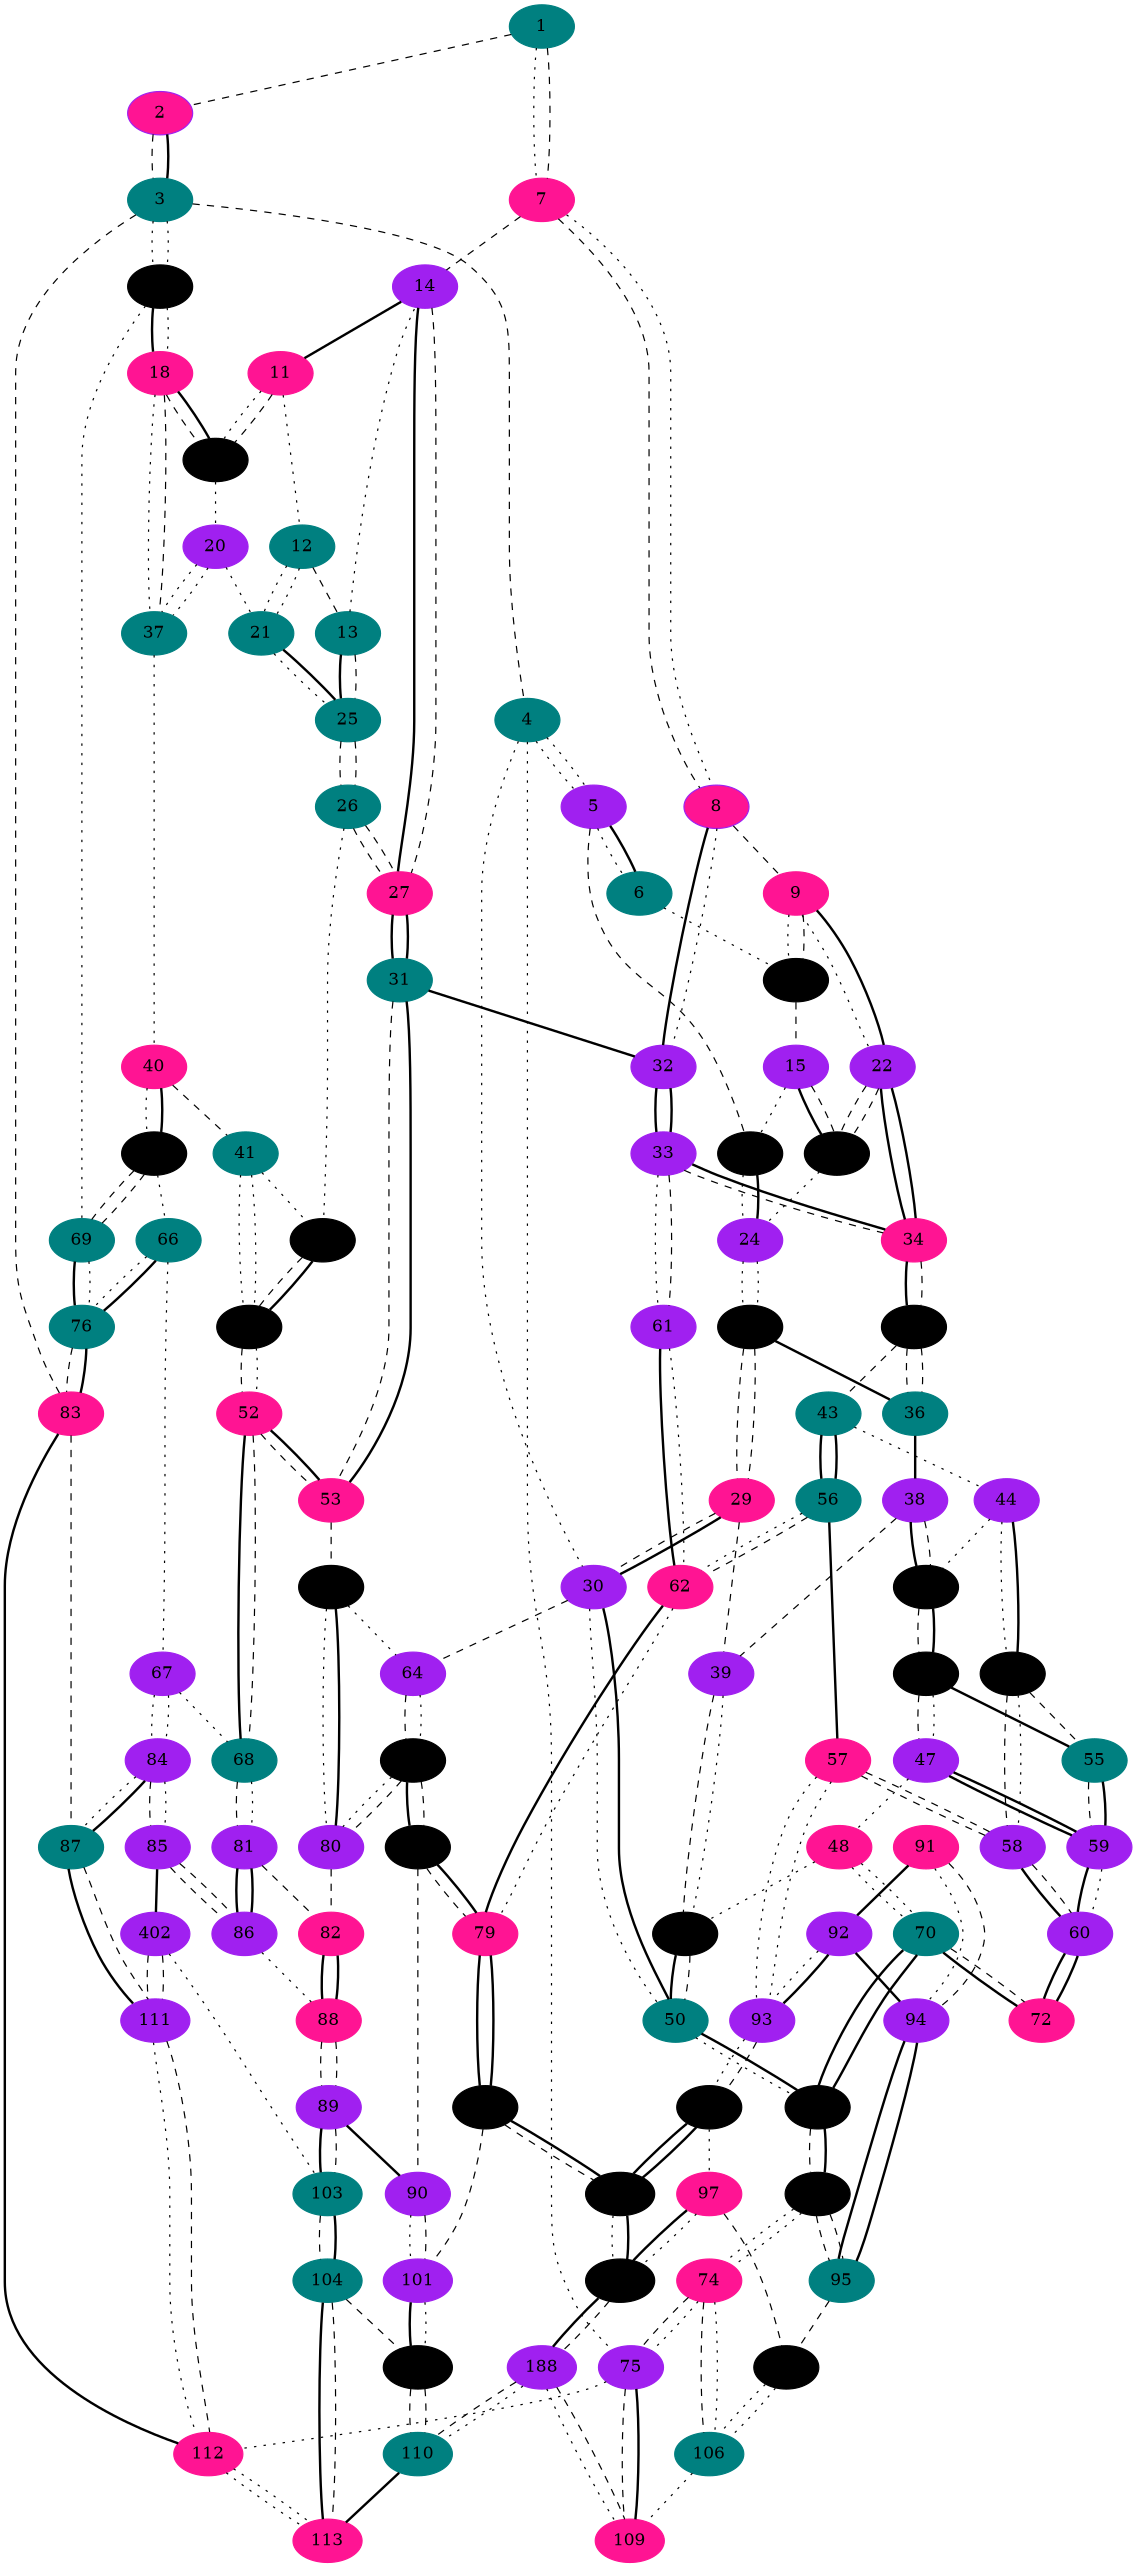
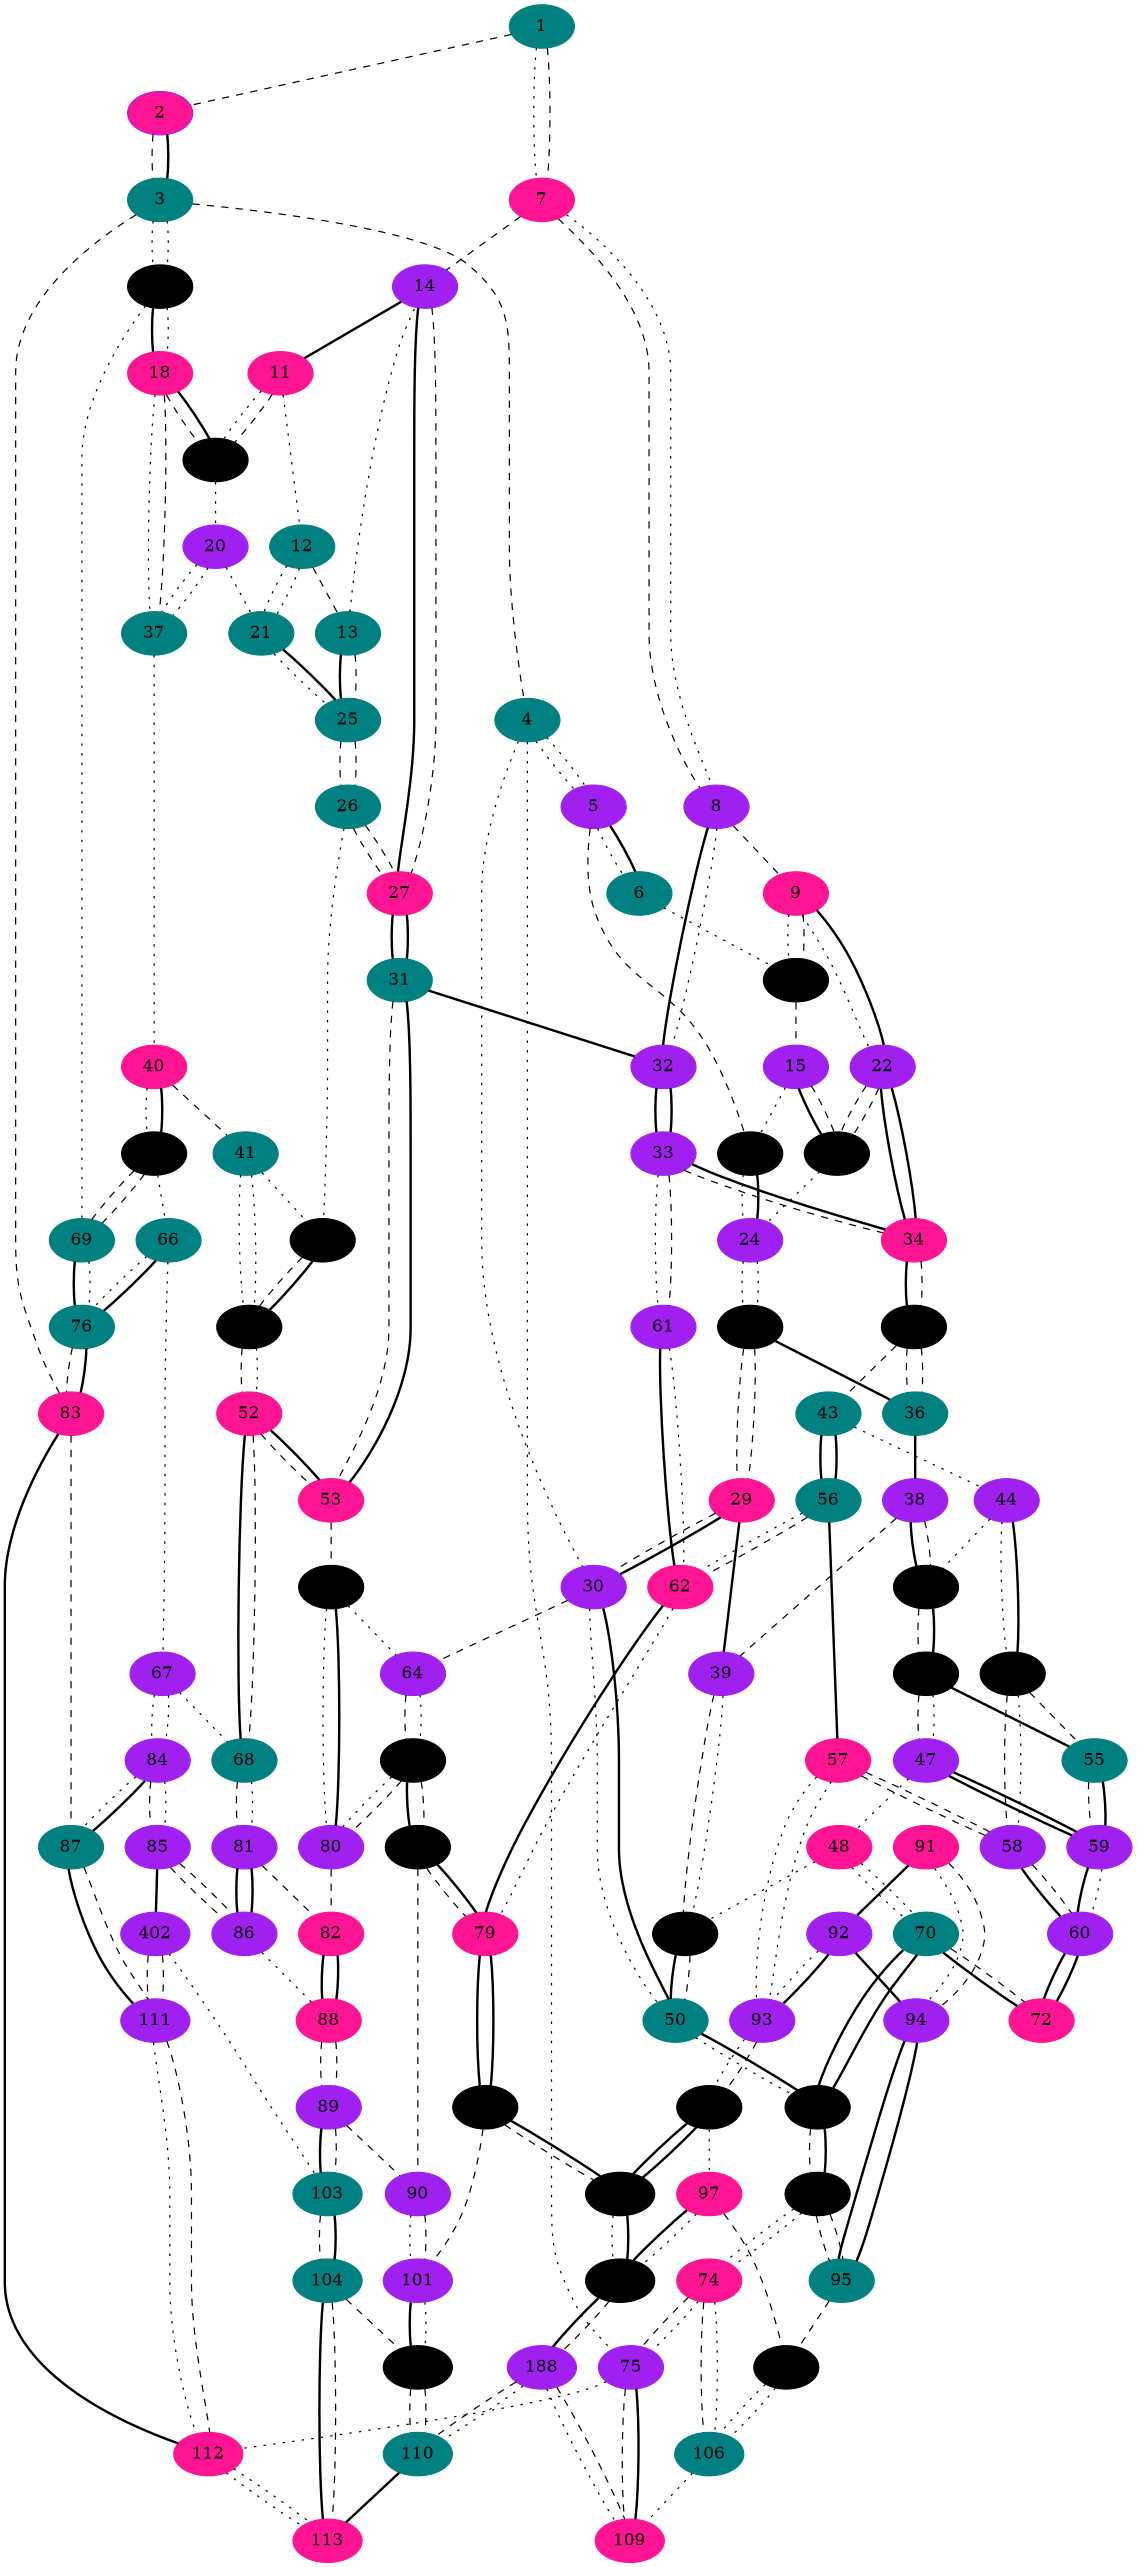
node "8": fillcolor deeppink -> purple
edge "29" -- "39": style dashed -> bold
edge "89" -- "90": style bold -> dashed
